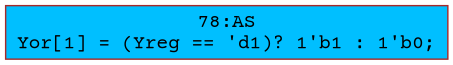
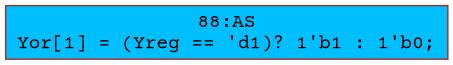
node "78:AS Yor[1] = (Yreg == 'd1)? 1'b1 : 1'b0;": label "78:AS Yor[1] = (Yreg == 'd1)? 1'b1 : 1'b0;" -> "88:AS Yor[1] = (Yreg == 'd1)? 1'b1 : 1'b0;"
